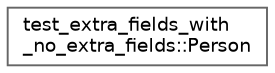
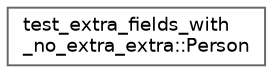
node "test_extra_fields_with _no_extra_fields::Person": label "test_extra_fields_with _no_extra_fields::Person" -> "test_extra_fields_with _no_extra_extra::Person"
